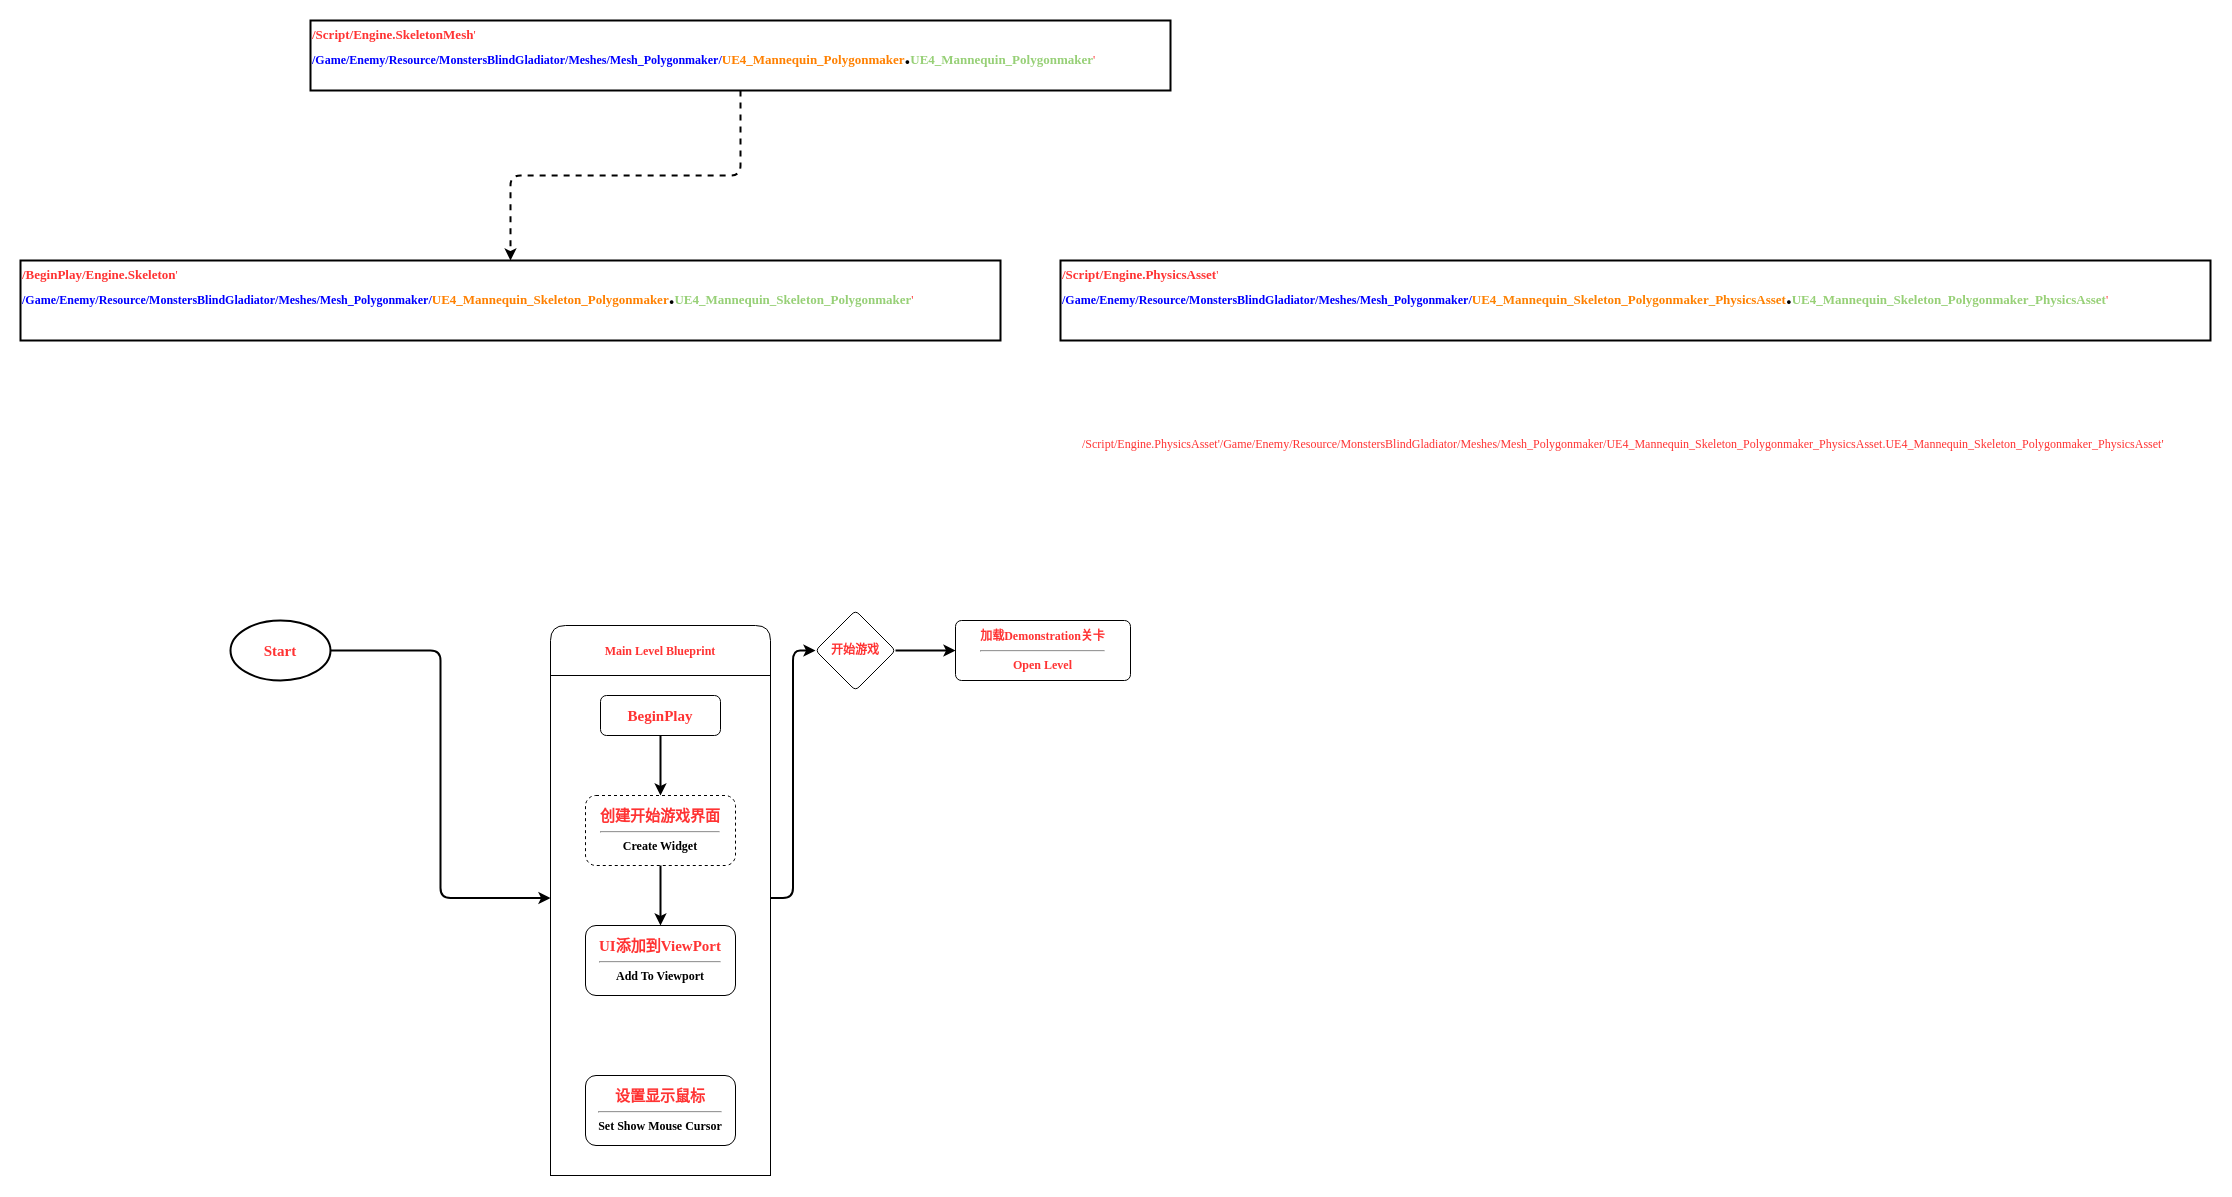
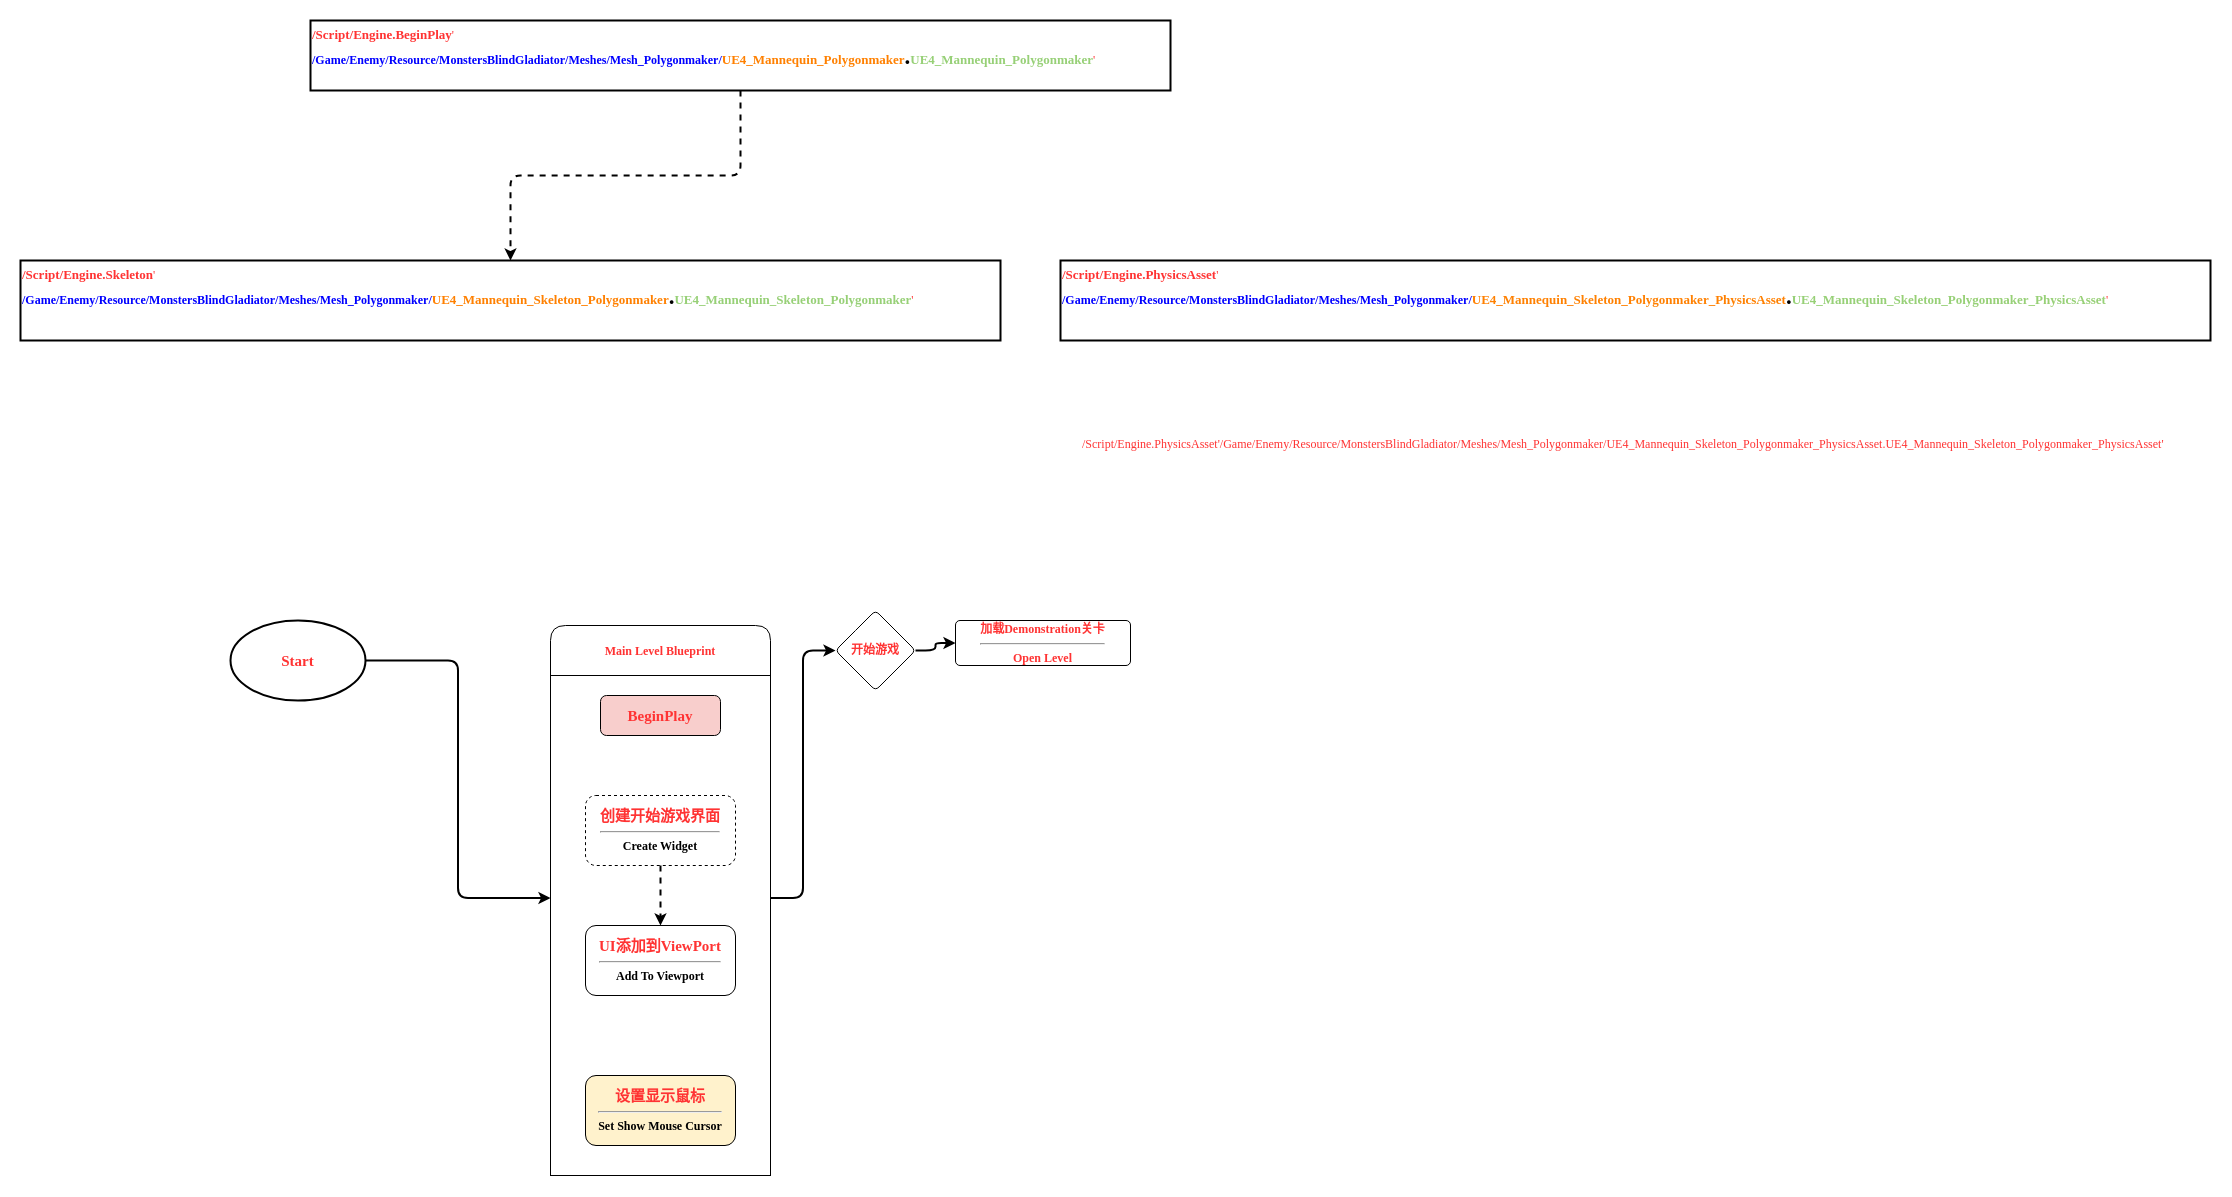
node "/Script/Engine.SkeletonMesh' /Game/Enemy/Resource/MonstersBlindGladiator/Meshes/Mesh_Polygonmaker/UE4_Mannequin_Polygonmaker.UE4_Mannequin_Polygonmaker'": label "/Script/Engine.SkeletonMesh' /Game/Enemy/Resource/MonstersBlindGladiator/Meshes/Mesh_Polygonmaker/UE4_Mannequin_Polygonmaker.UE4_Mannequin_Polygonmaker'" -> "/Script/Engine.BeginPlay' /Game/Enemy/Resource/MonstersBlindGladiator/Meshes/Mesh_Polygonmaker/UE4_Mannequin_Polygonmaker.UE4_Mannequin_Polygonmaker'"
node "/BeginPlay/Engine.Skeleton' /Game/Enemy/Resource/MonstersBlindGladiator/Meshes/Mesh_Polygonmaker/UE4_Mannequin_Skeleton_Polygonmaker.UE4_Mannequin_Skeleton_Polygonmaker'": label "/BeginPlay/Engine.Skeleton' /Game/Enemy/Resource/MonstersBlindGladiator/Meshes/Mesh_Polygonmaker/UE4_Mannequin_Skeleton_Polygonmaker.UE4_Mannequin_Skeleton_Polygonmaker'" -> "/Script/Engine.Skeleton' /Game/Enemy/Resource/MonstersBlindGladiator/Meshes/Mesh_Polygonmaker/UE4_Mannequin_Skeleton_Polygonmaker.UE4_Mannequin_Skeleton_Polygonmaker'"
node "Start": size 100x60 -> 135x80
node "开始游戏": moved (856, 651) -> (876, 651)
node "加载Demonstration关卡Open Level": size 175x60 -> 175x45
node "BeginPlay": fillcolor #ffffff -> #f8cecc
edge "BeginPlay" -> "创建开始游戏界面Create Widget": removed
edge "创建开始游戏界面Create Widget" -> "UI添加到ViewPort Add To Viewport": style solid -> dashed
node "设置显示鼠标 Set Show Mouse Cursor": fillcolor #ffffff -> #fff2cc
